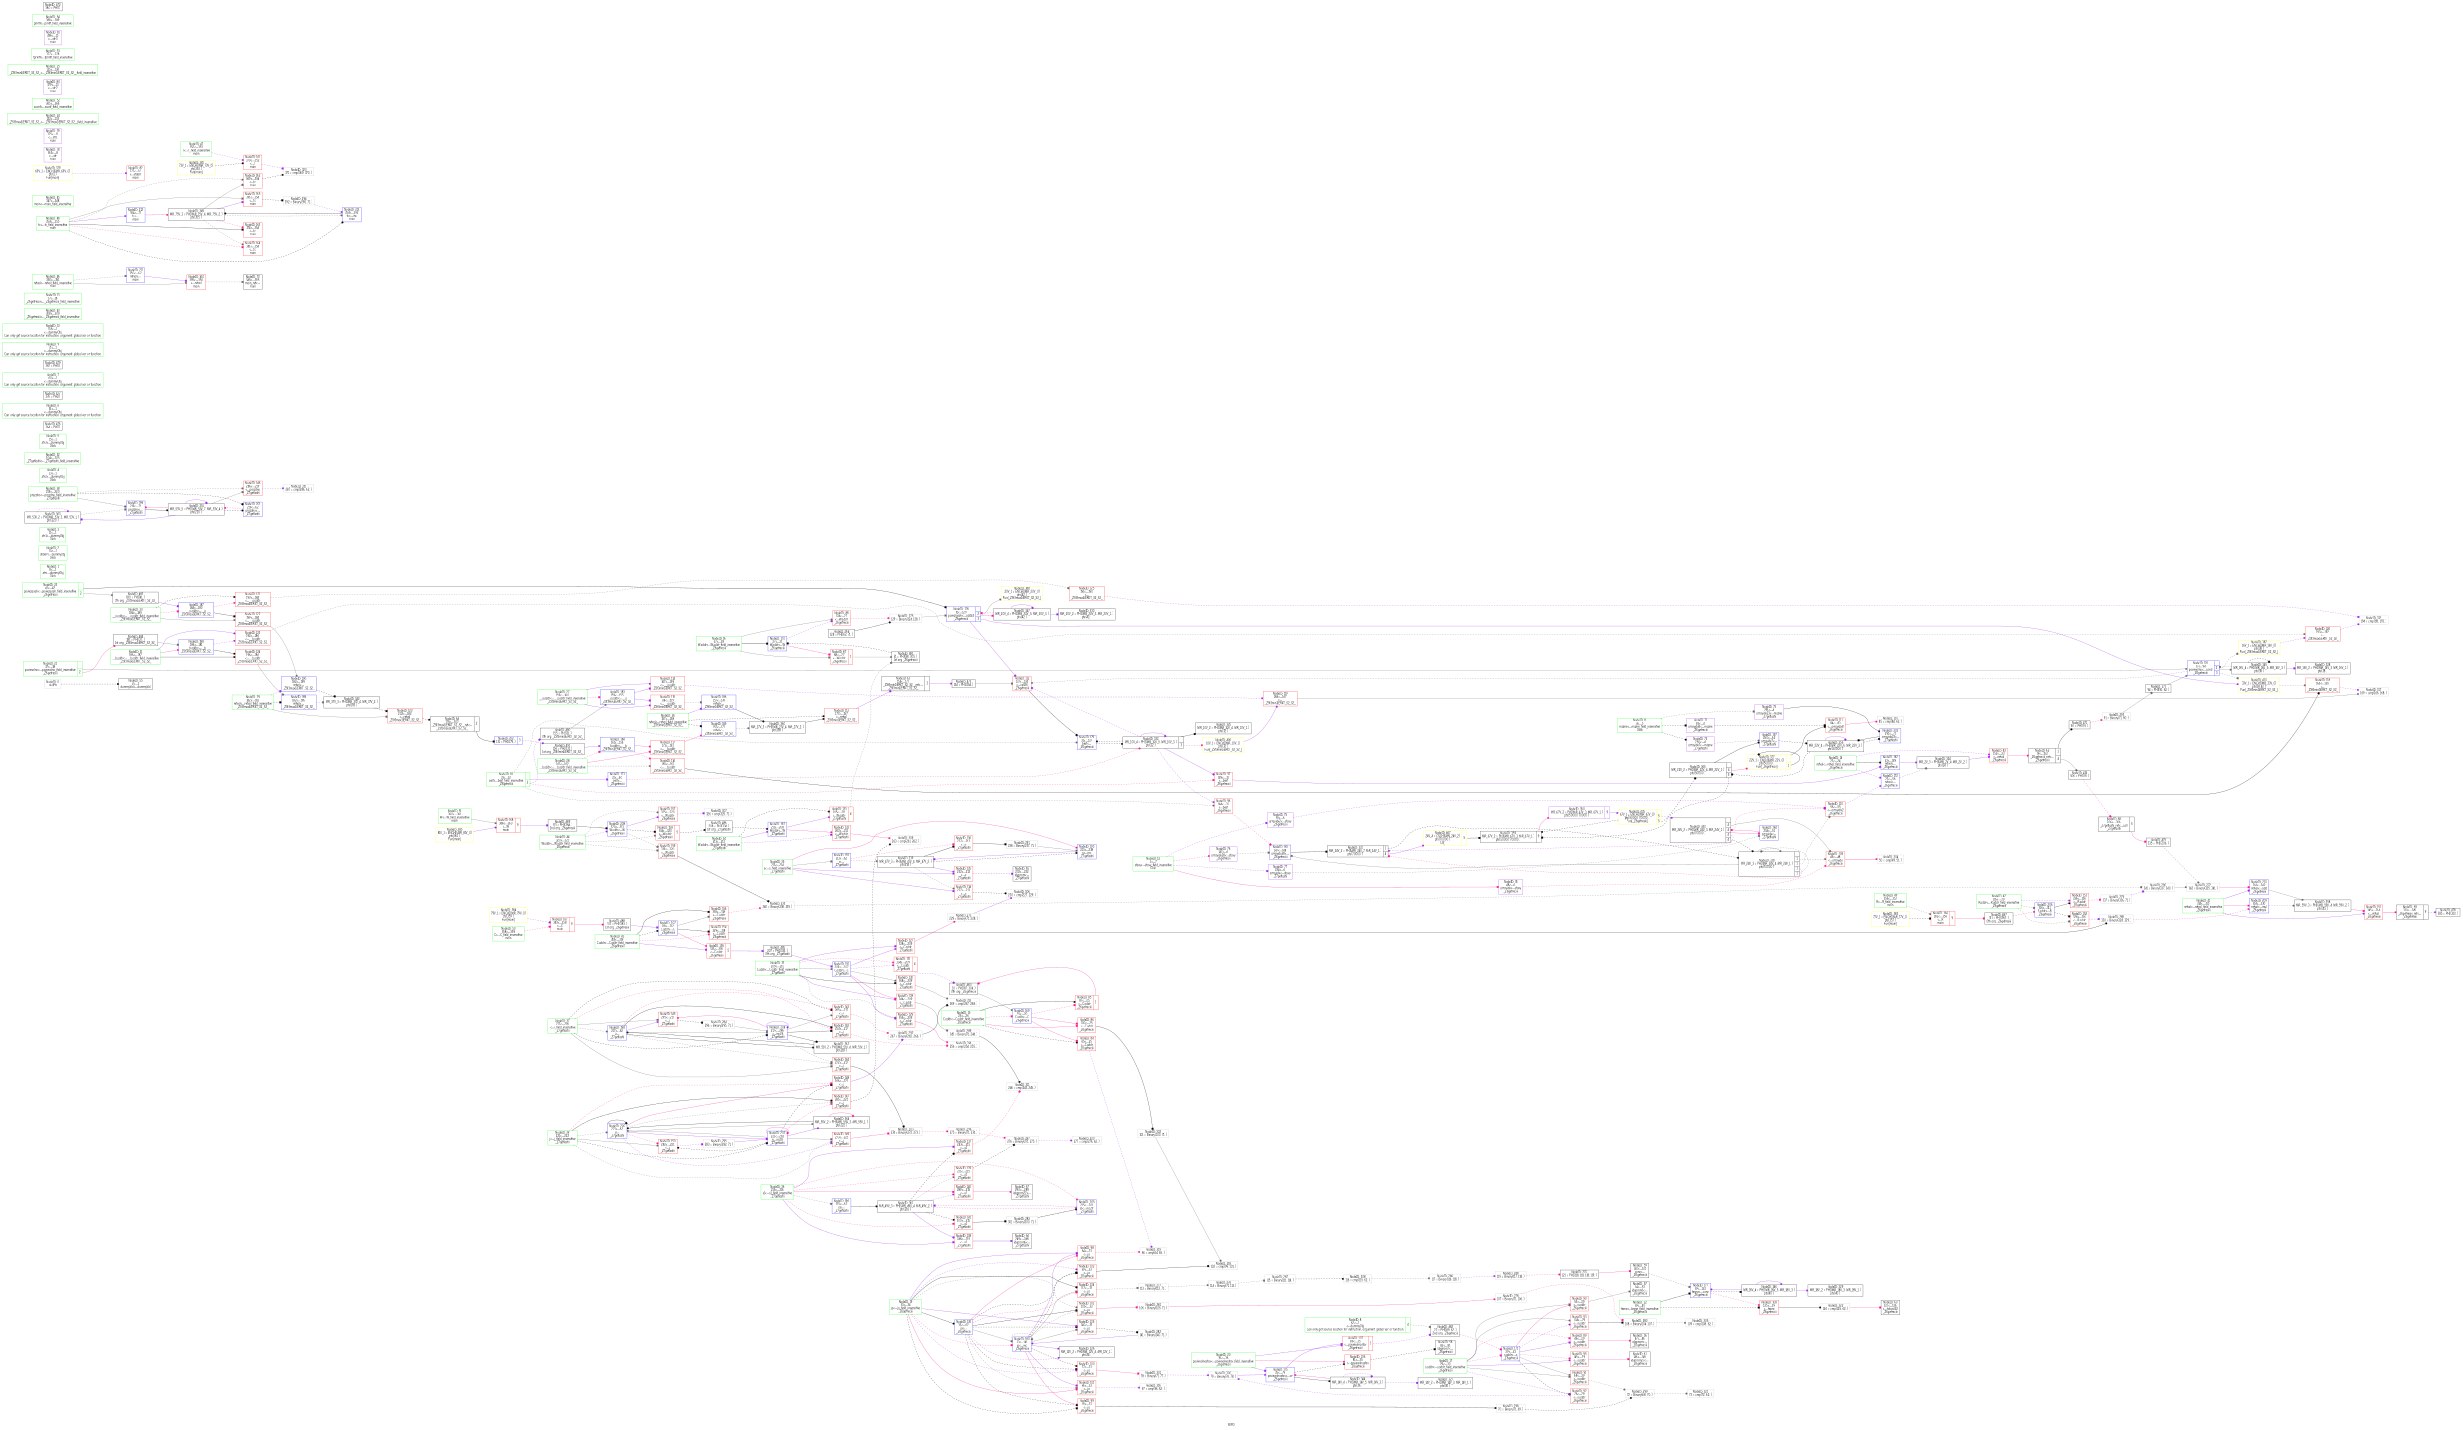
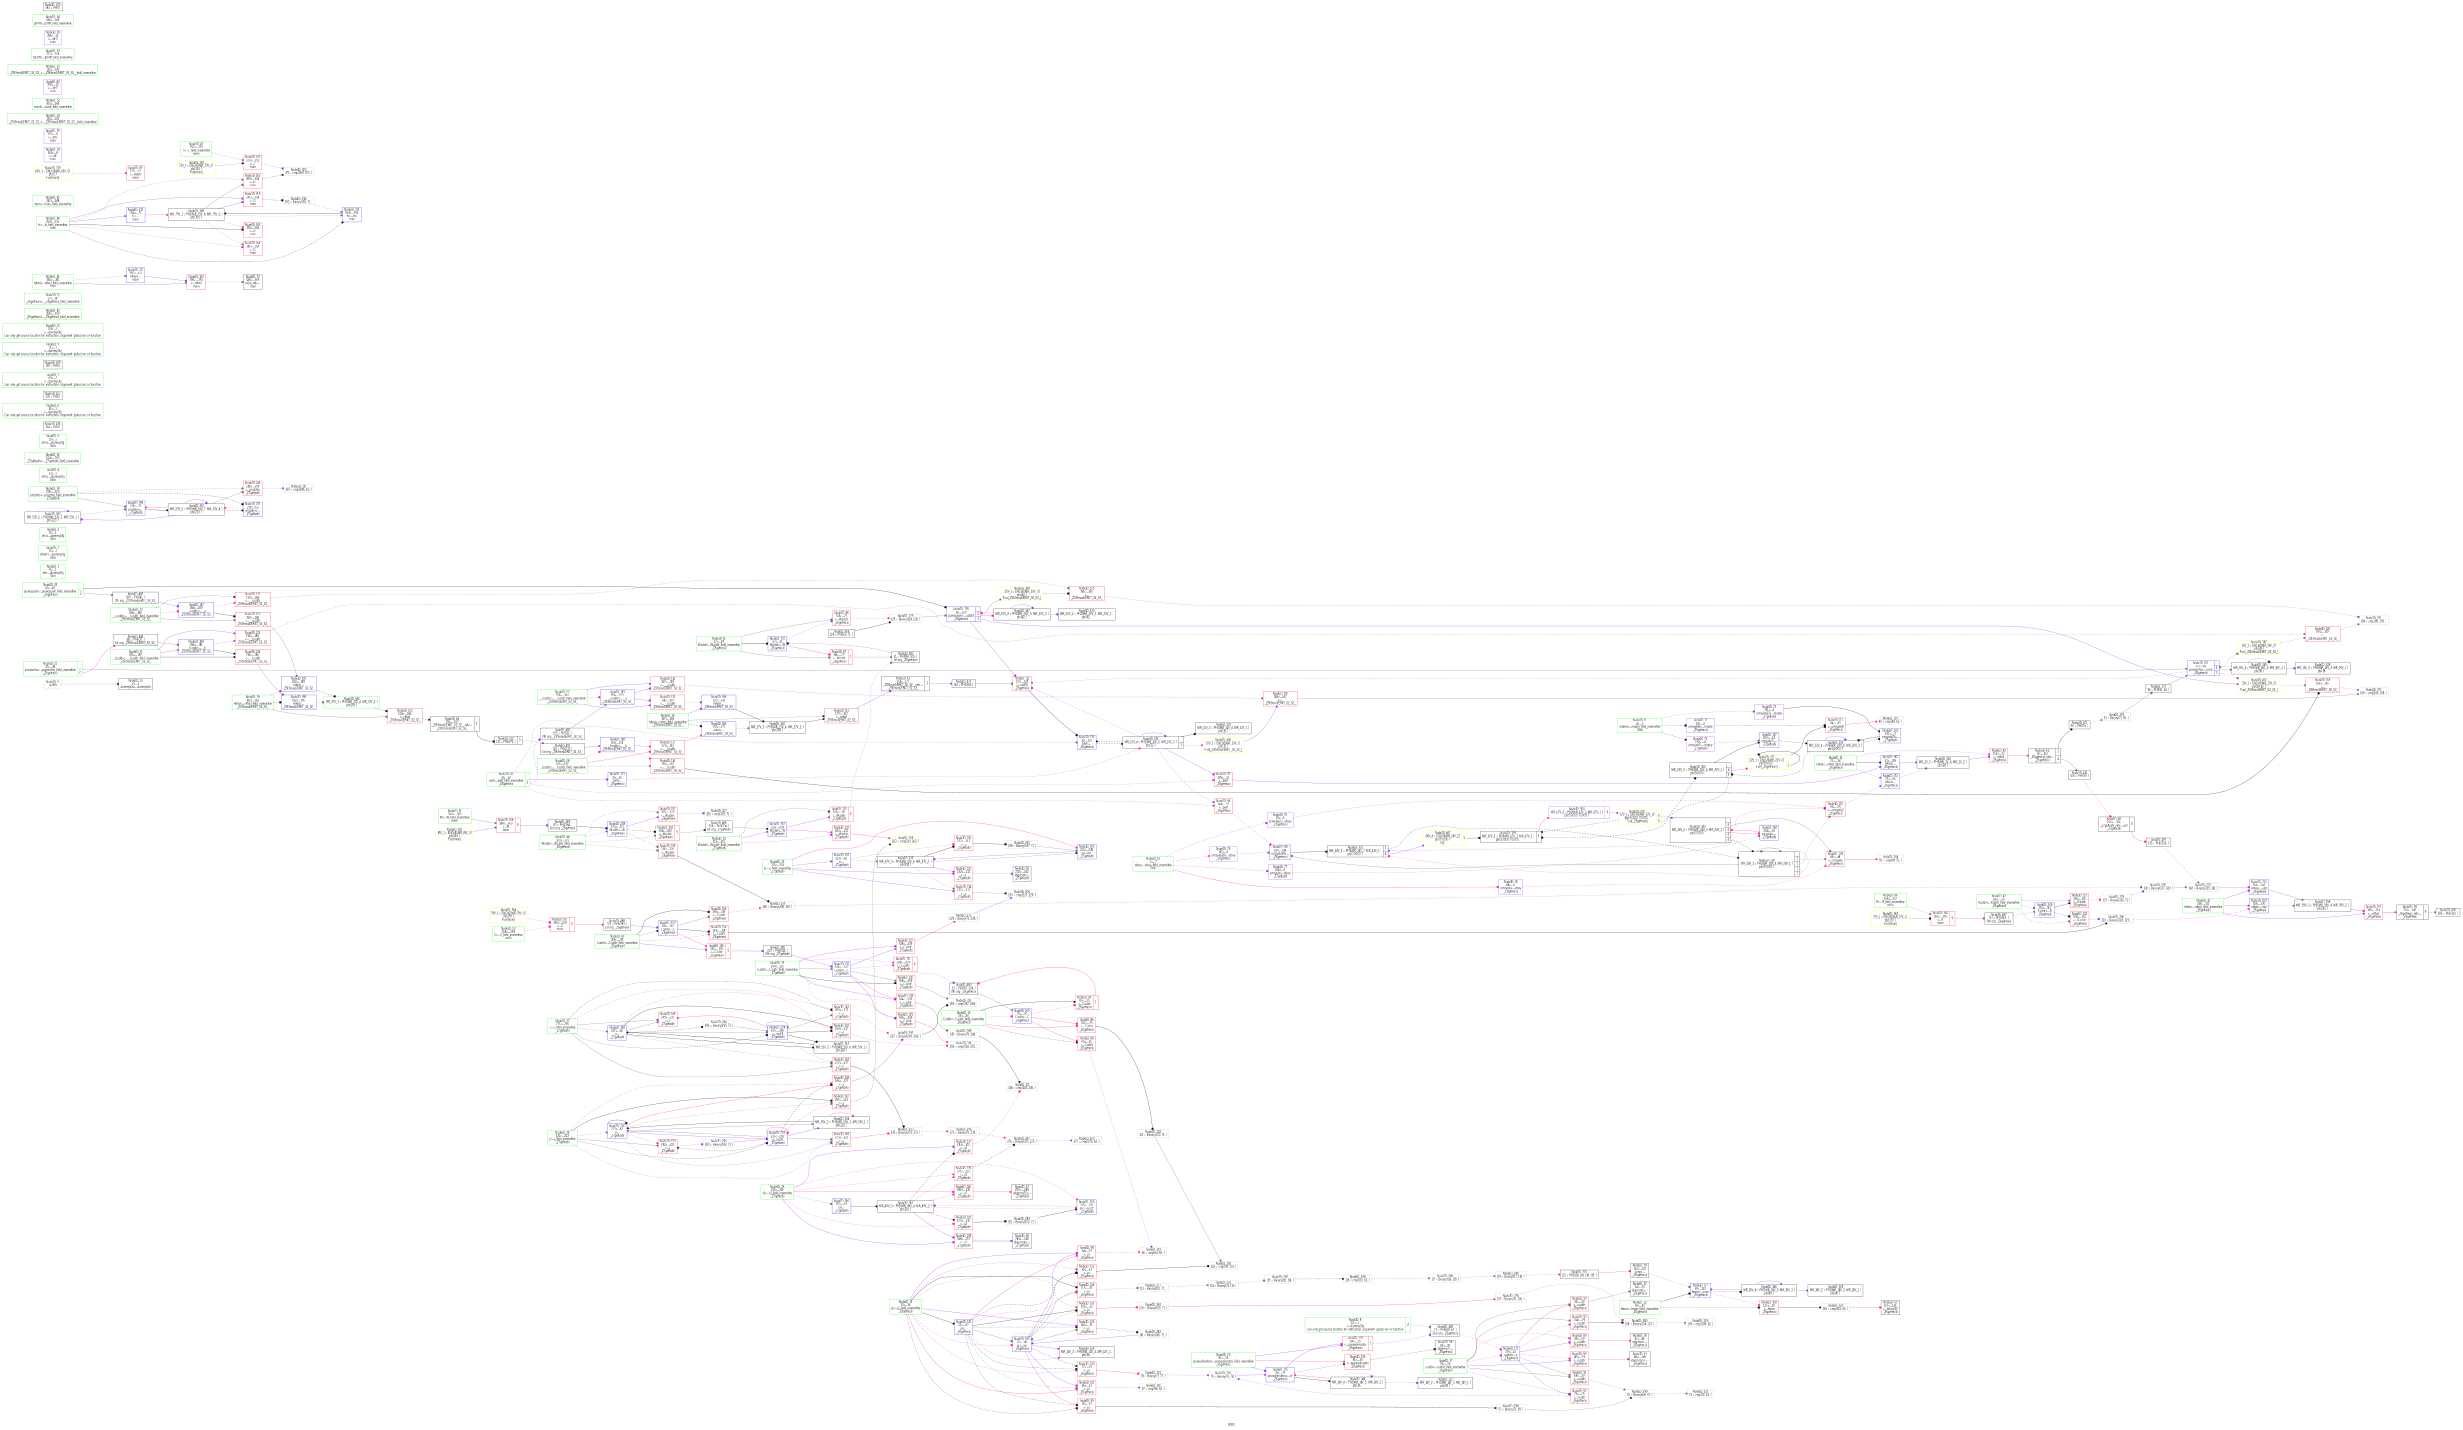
edge "NodeID: 388" -> "NodeID: 125": added
node "NodeID: 342": color black -> green
node "NodeID: 472": color blue -> black
node "NodeID: 309": color grey -> yellow
edge "NodeID: 145" -> "NodeID: 284": now "NodeID: 198" -> "NodeID: 284"
